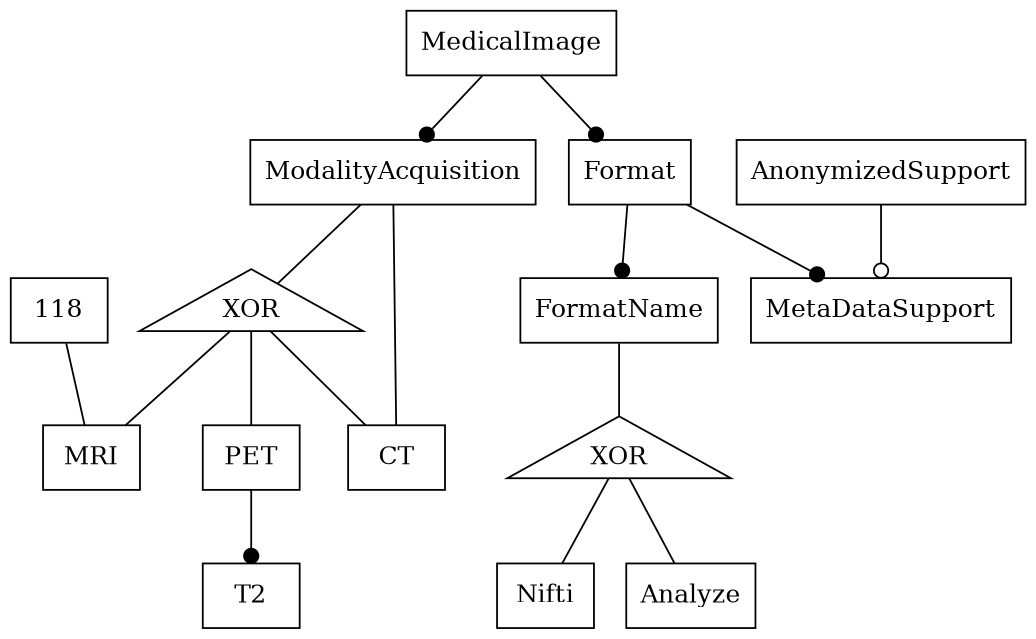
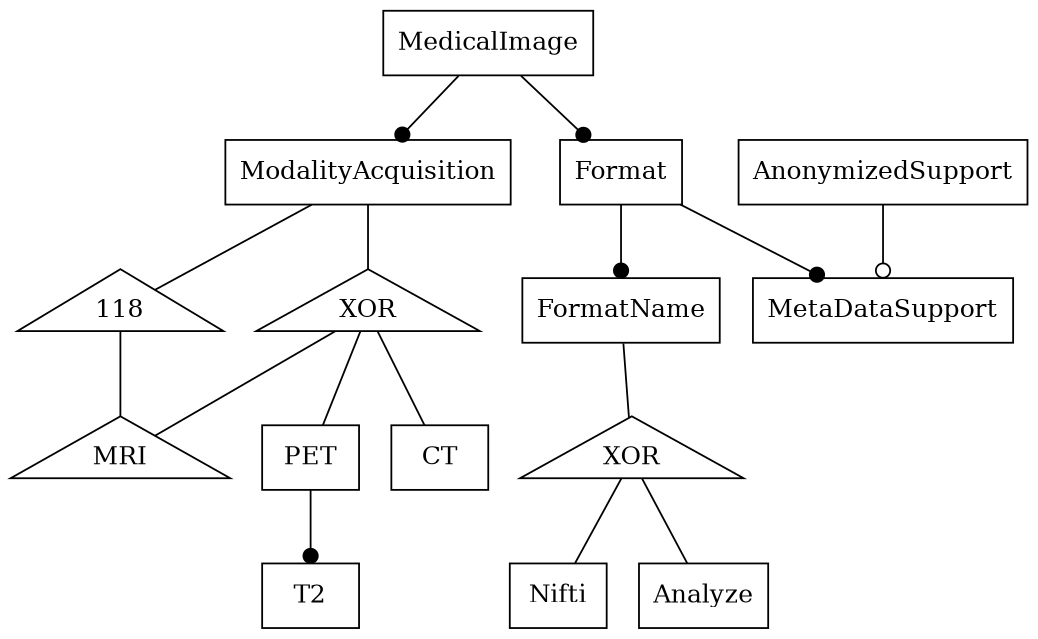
node "118": shape box -> triangle
edge "ModalityAcquisition" -- "CT": now "ModalityAcquisition" -- "118"
node "MRI": shape box -> triangle
